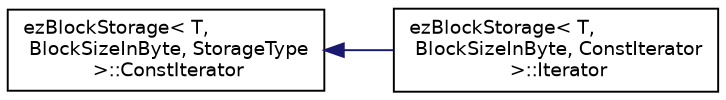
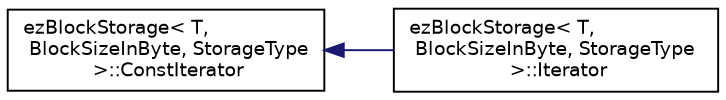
node "ezBlockStorage< T, BlockSizeInByte, ConstIterator >::Iterator": label "ezBlockStorage< T, BlockSizeInByte, ConstIterator >::Iterator" -> "ezBlockStorage< T, BlockSizeInByte, StorageType >::Iterator"
